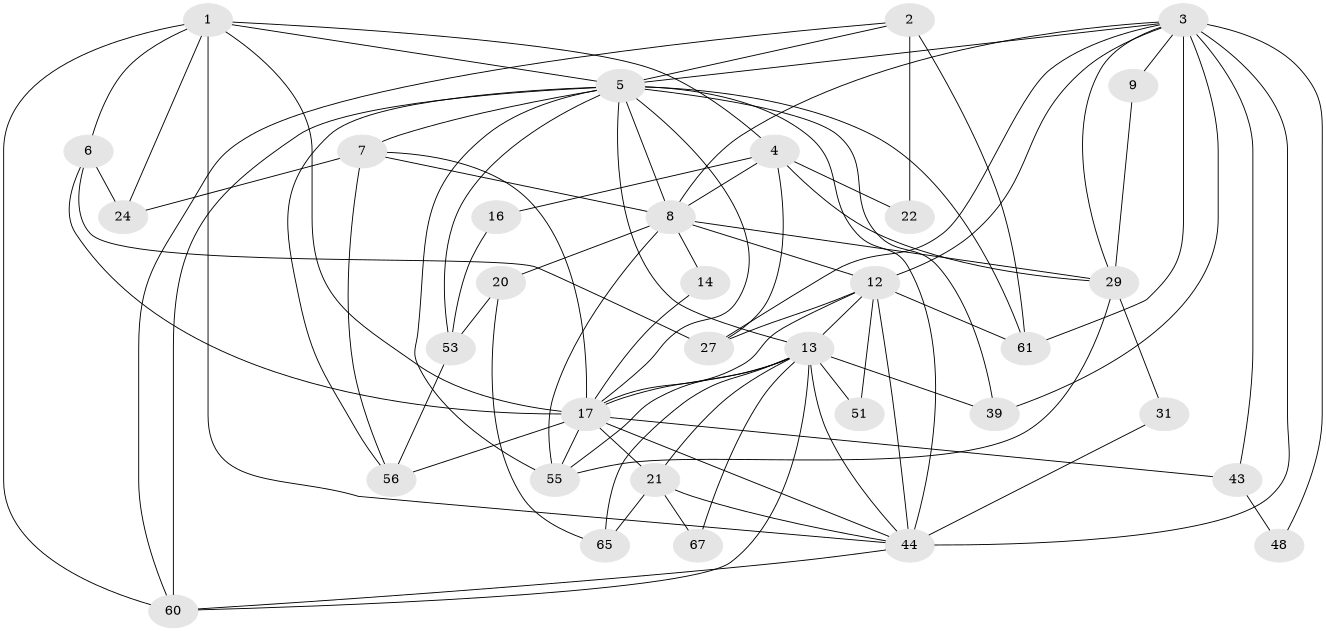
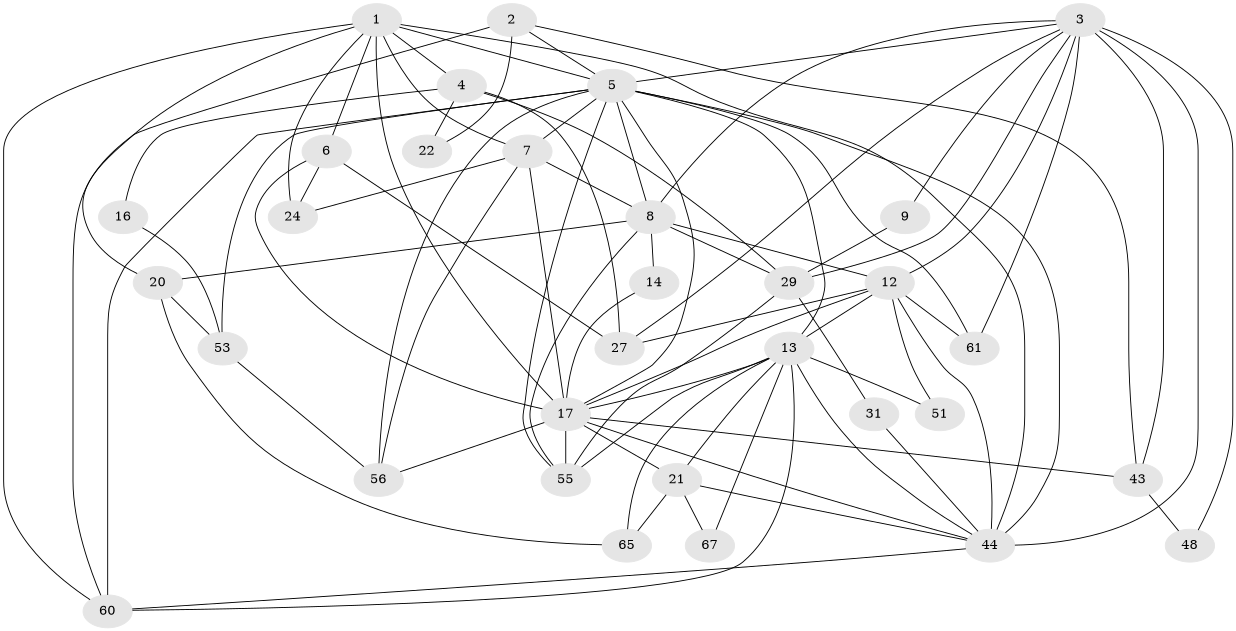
edge "1" -- "7": added
edge "1" -- "20": added
edge "2" -- "61": now "2" -- "43"
edge "4" -- "8": removed
node "39": removed
